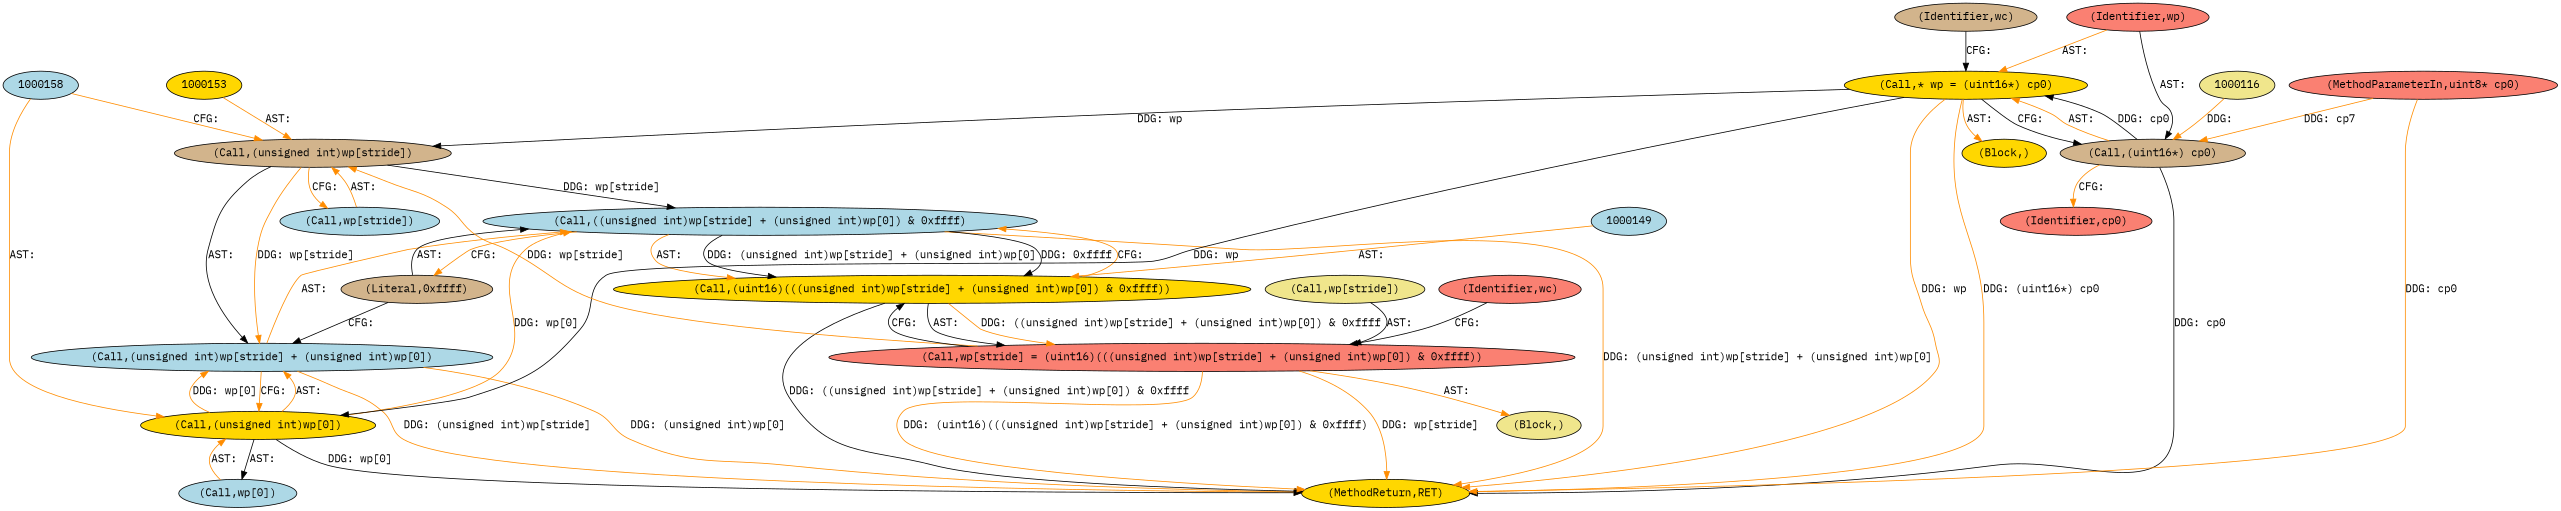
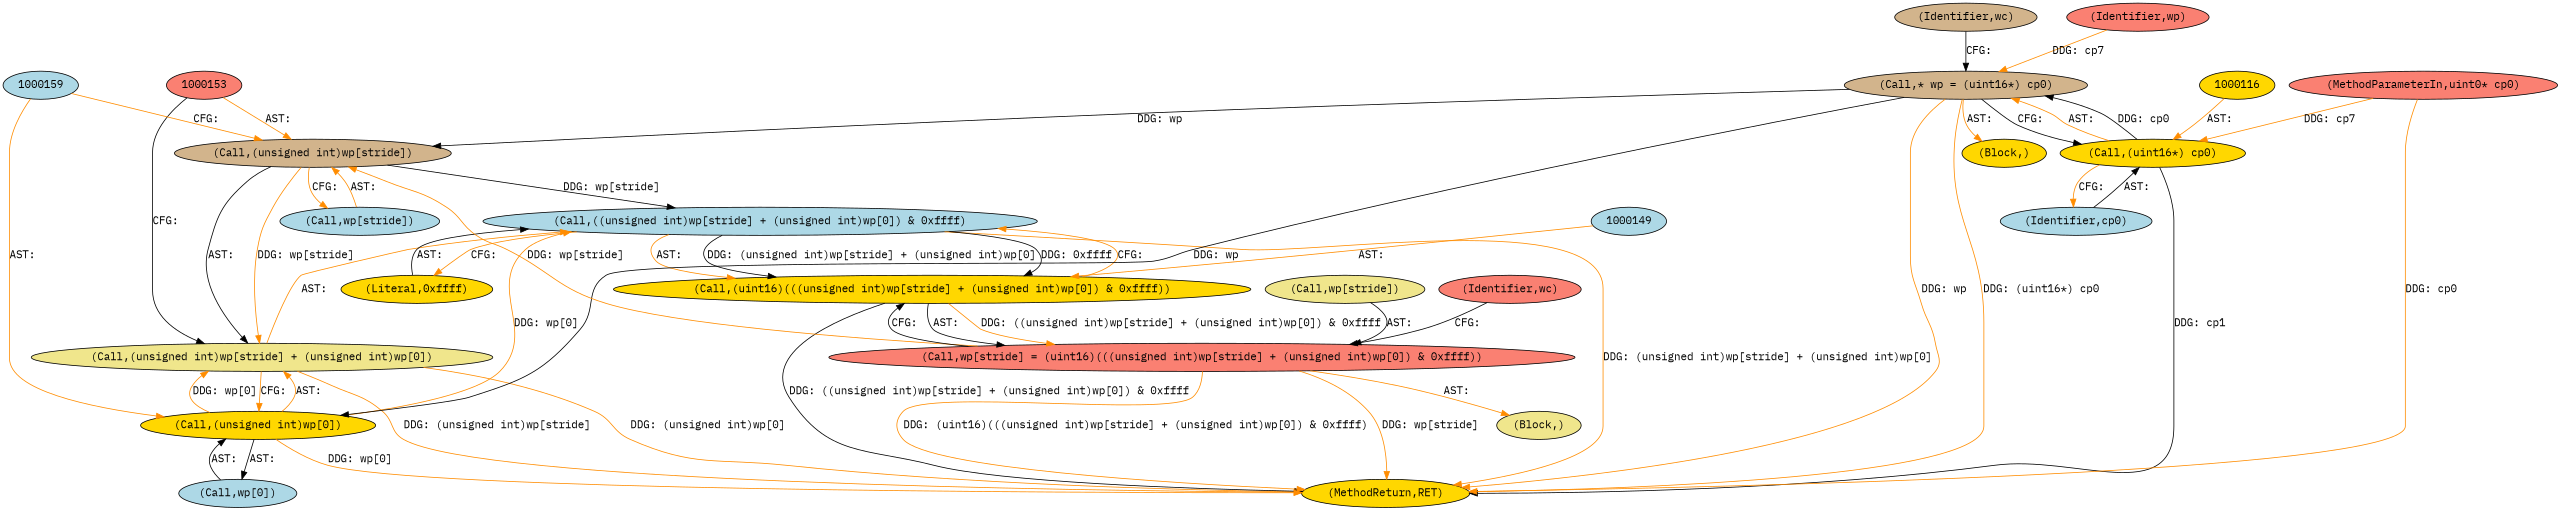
edge "(Identifier,wp)" -> "(Call,* wp = (uint16*) cp0)": label "AST: " -> "DDG: cp7"
edge "(Identifier,wp)" -> "(Call,(uint16*) cp0)": now "(Identifier,cp0)" -> "(Call,(uint16*) cp0)"
node "1000158": label "1000158" -> "1000159"
node "1000153": fillcolor gold -> salmon
node "(Call,* wp = (uint16*) cp0)": fillcolor gold -> tan
node "1000116": fillcolor khaki -> gold
node "(MethodParameterIn,uint8* cp0)": label "(MethodParameterIn,uint8* cp0)" -> "(MethodParameterIn,uint0* cp0)"
edge "1000116" -> "(Call,(uint16*) cp0)": label "DDG: " -> "AST: "
node "(Call,(uint16*) cp0)": fillcolor tan -> gold
node "(Identifier,cp0)": fillcolor salmon -> lightblue
node "(Literal,0xffff)": fillcolor tan -> gold
edge "(Literal,0xffff)" -> "(Call,(unsigned int)wp[stride] + (unsigned int)wp[0])": now "1000153" -> "(Call,(unsigned int)wp[stride] + (unsigned int)wp[0])"
edge "(Call,(uint16*) cp0)" -> "(MethodReturn,RET)": label "DDG: cp0" -> "DDG: cp1"
node "(Call,(unsigned int)wp[stride] + (unsigned int)wp[0])": fillcolor lightblue -> khaki
edge "(Call,wp[0])" -> "(Call,(unsigned int)wp[0])": color darkorange -> black
edge "(Call,(unsigned int)wp[0])" -> "(MethodReturn,RET)": color black -> darkorange
